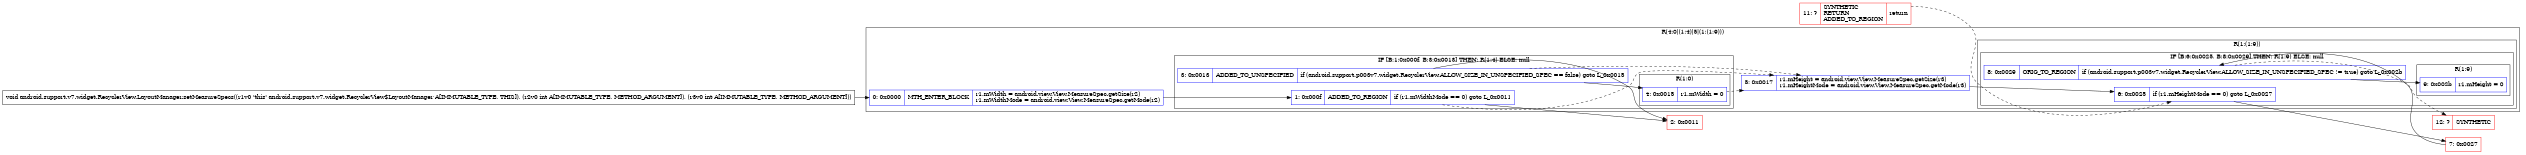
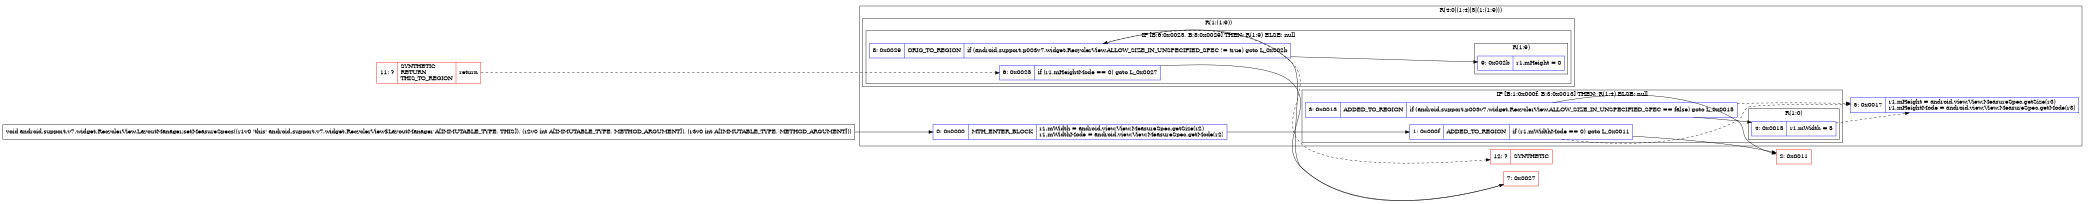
node "11: ?": text "ADDED_TO_REGION" -> "THIS_TO_REGION"
node "3: 0x0013": text "ADDED_TO_UNSPECIFIED" -> "ADDED_TO_REGION"
edge "5: 0x0017" -> "6: 0x0025": removed
node "4: 0x0015": text "r1.mWidth = 0" -> "r1.mWidth = 5"
